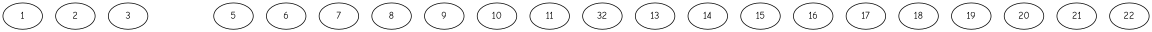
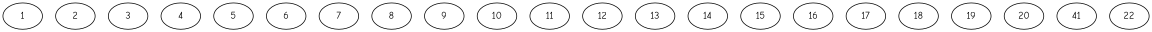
node "4": added
node "32": label "32" -> "12"
node "21": label "21" -> "41"
